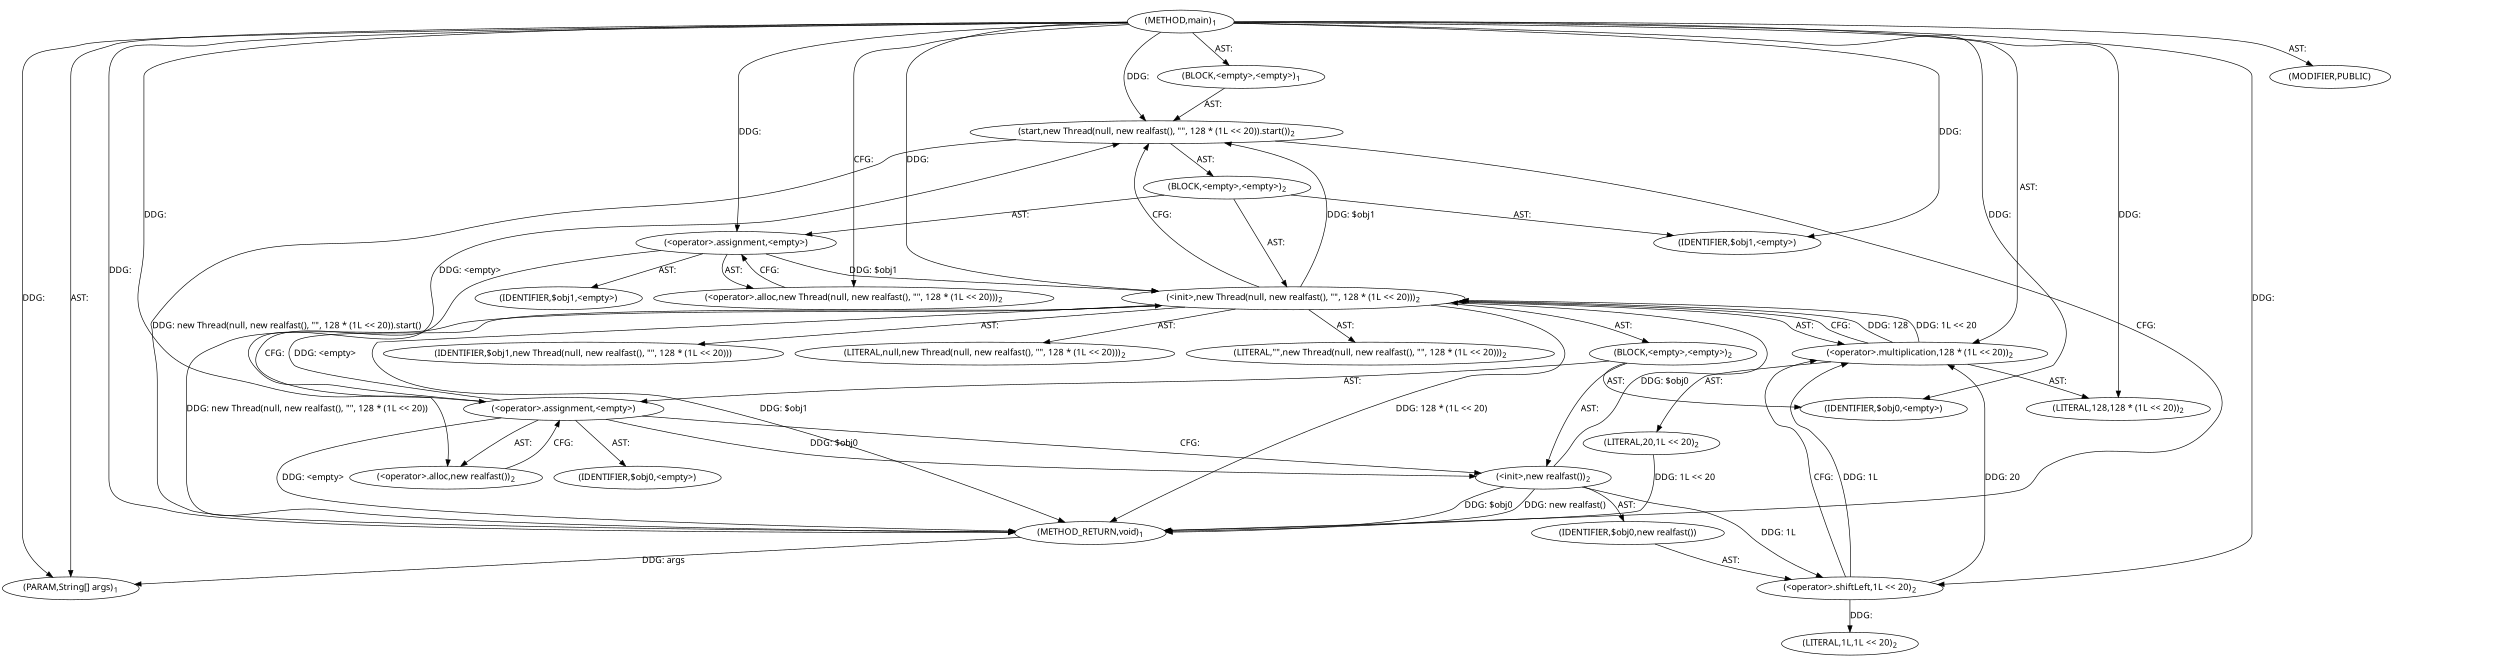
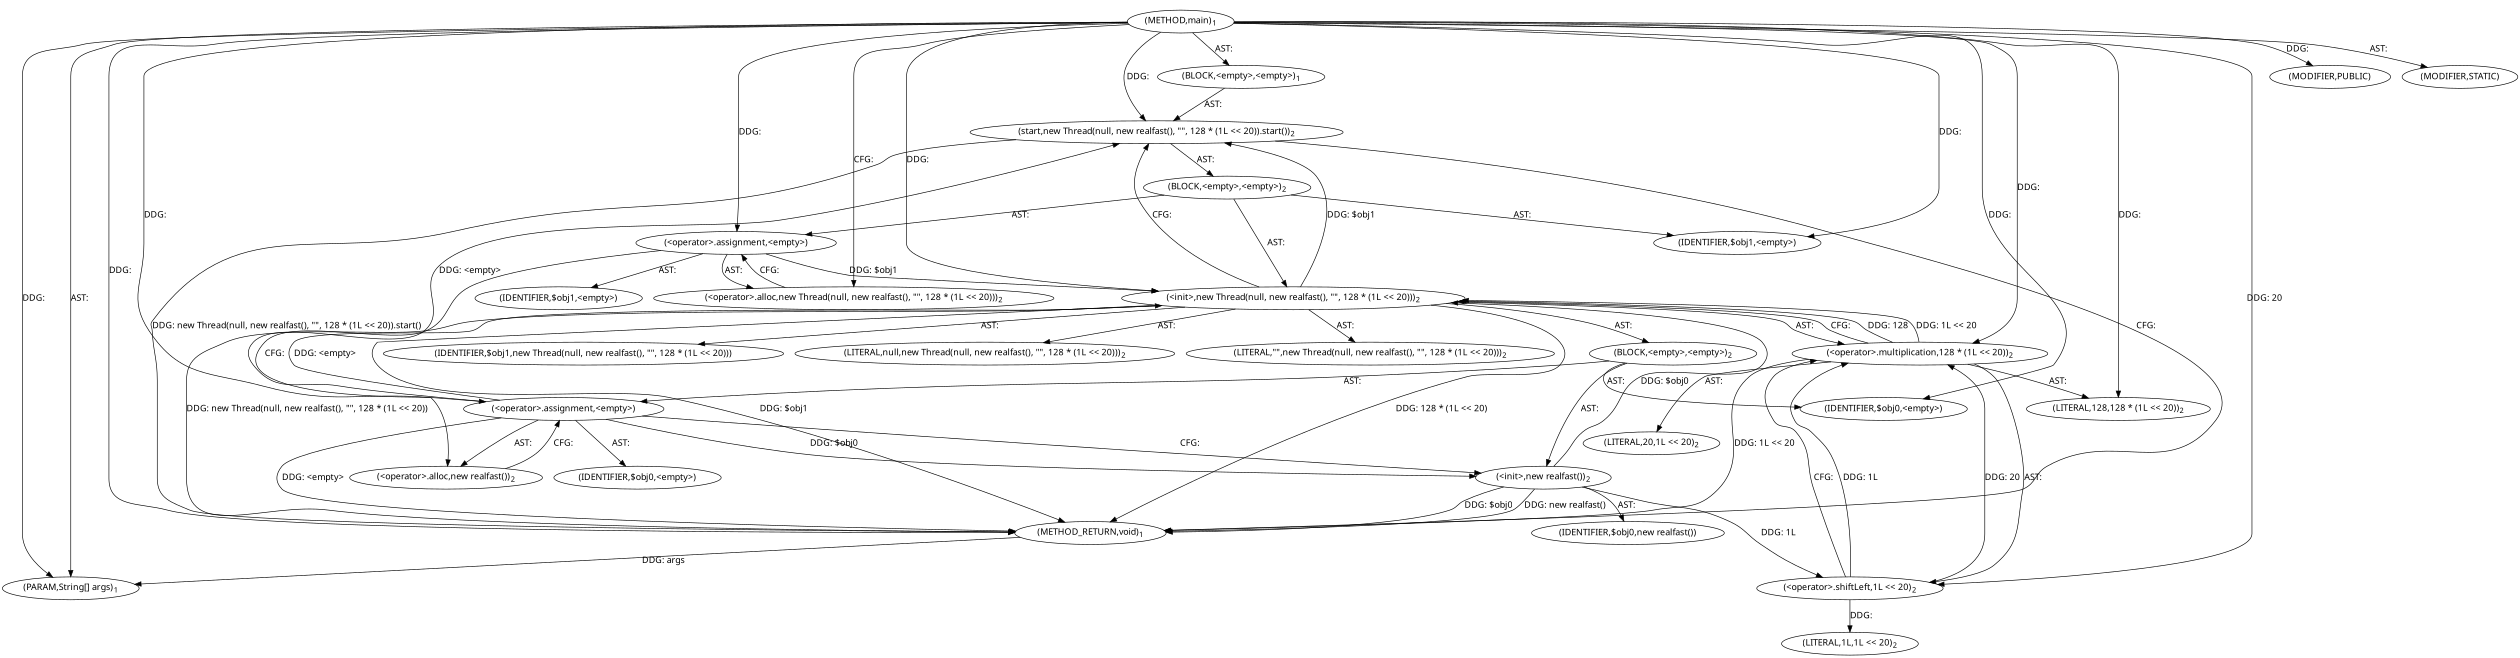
edge "(METHOD,main)" -> "(MODIFIER,PUBLIC)": label "AST: " -> "DDG: "
node "(MODIFIER,STATIC)": added
edge "(METHOD,main)" -> "(<operator>.multiplication,128 * (1L << 20))": label "AST: " -> "DDG: "
edge "(METHOD,main)" -> "(<operator>.shiftLeft,1L << 20)": label "DDG: " -> "DDG: 20"
edge "(LITERAL,20,1L << 20)" -> "(METHOD_RETURN,void)": now "(<operator>.multiplication,128 * (1L << 20))" -> "(METHOD_RETURN,void)"
edge "(IDENTIFIER,$obj0,new realfast())" -> "(<operator>.shiftLeft,1L << 20)": now "(<operator>.multiplication,128 * (1L << 20))" -> "(<operator>.shiftLeft,1L << 20)"
